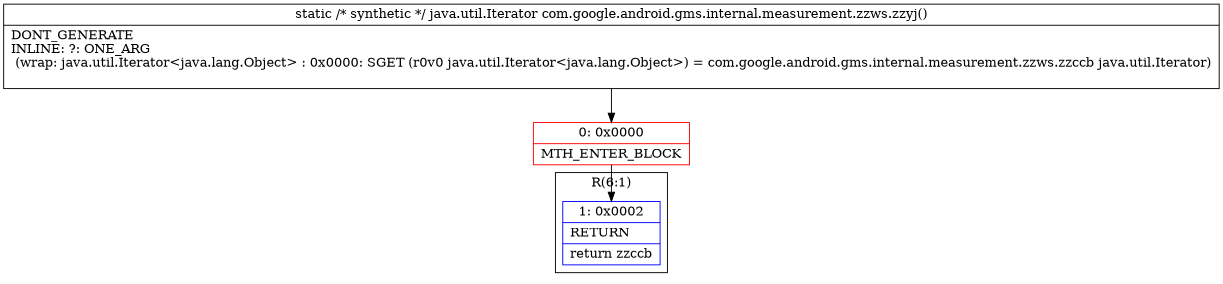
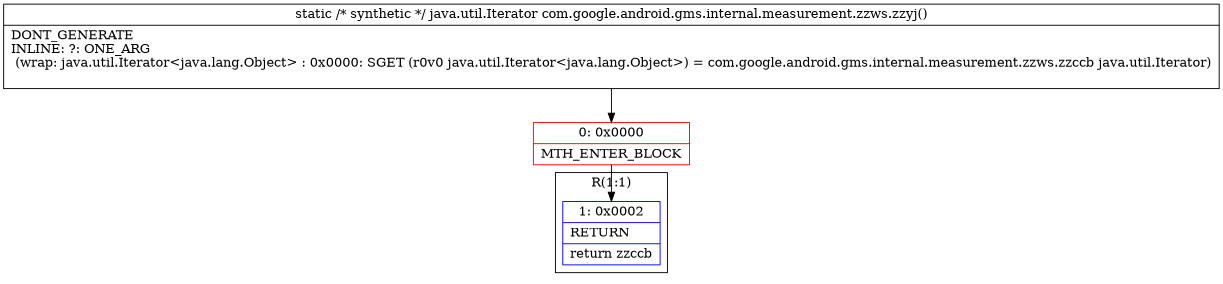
cluster "R(6:1)": label "R(6:1)" -> "R(1:1)"
